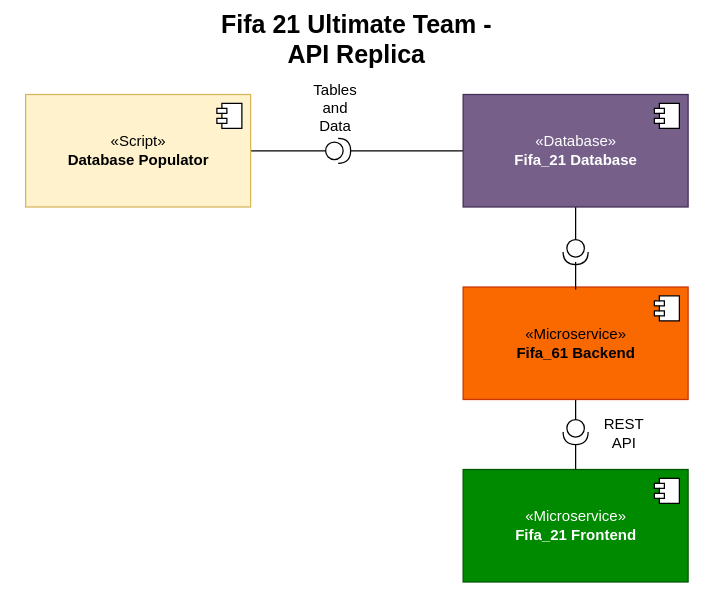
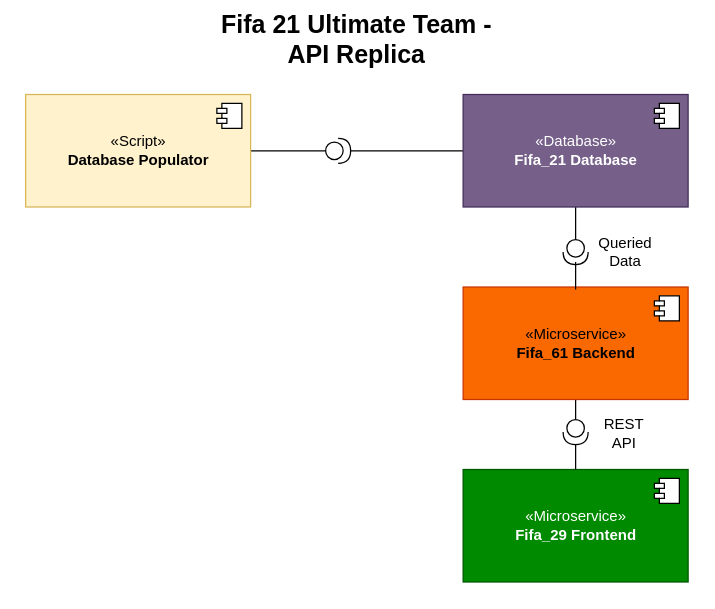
node "Tables and Data": removed
node "Queried Data": added
node "«Microservice» Fifa_21 Frontend": label "«Microservice» Fifa_21 Frontend" -> "«Microservice» Fifa_29 Frontend"
